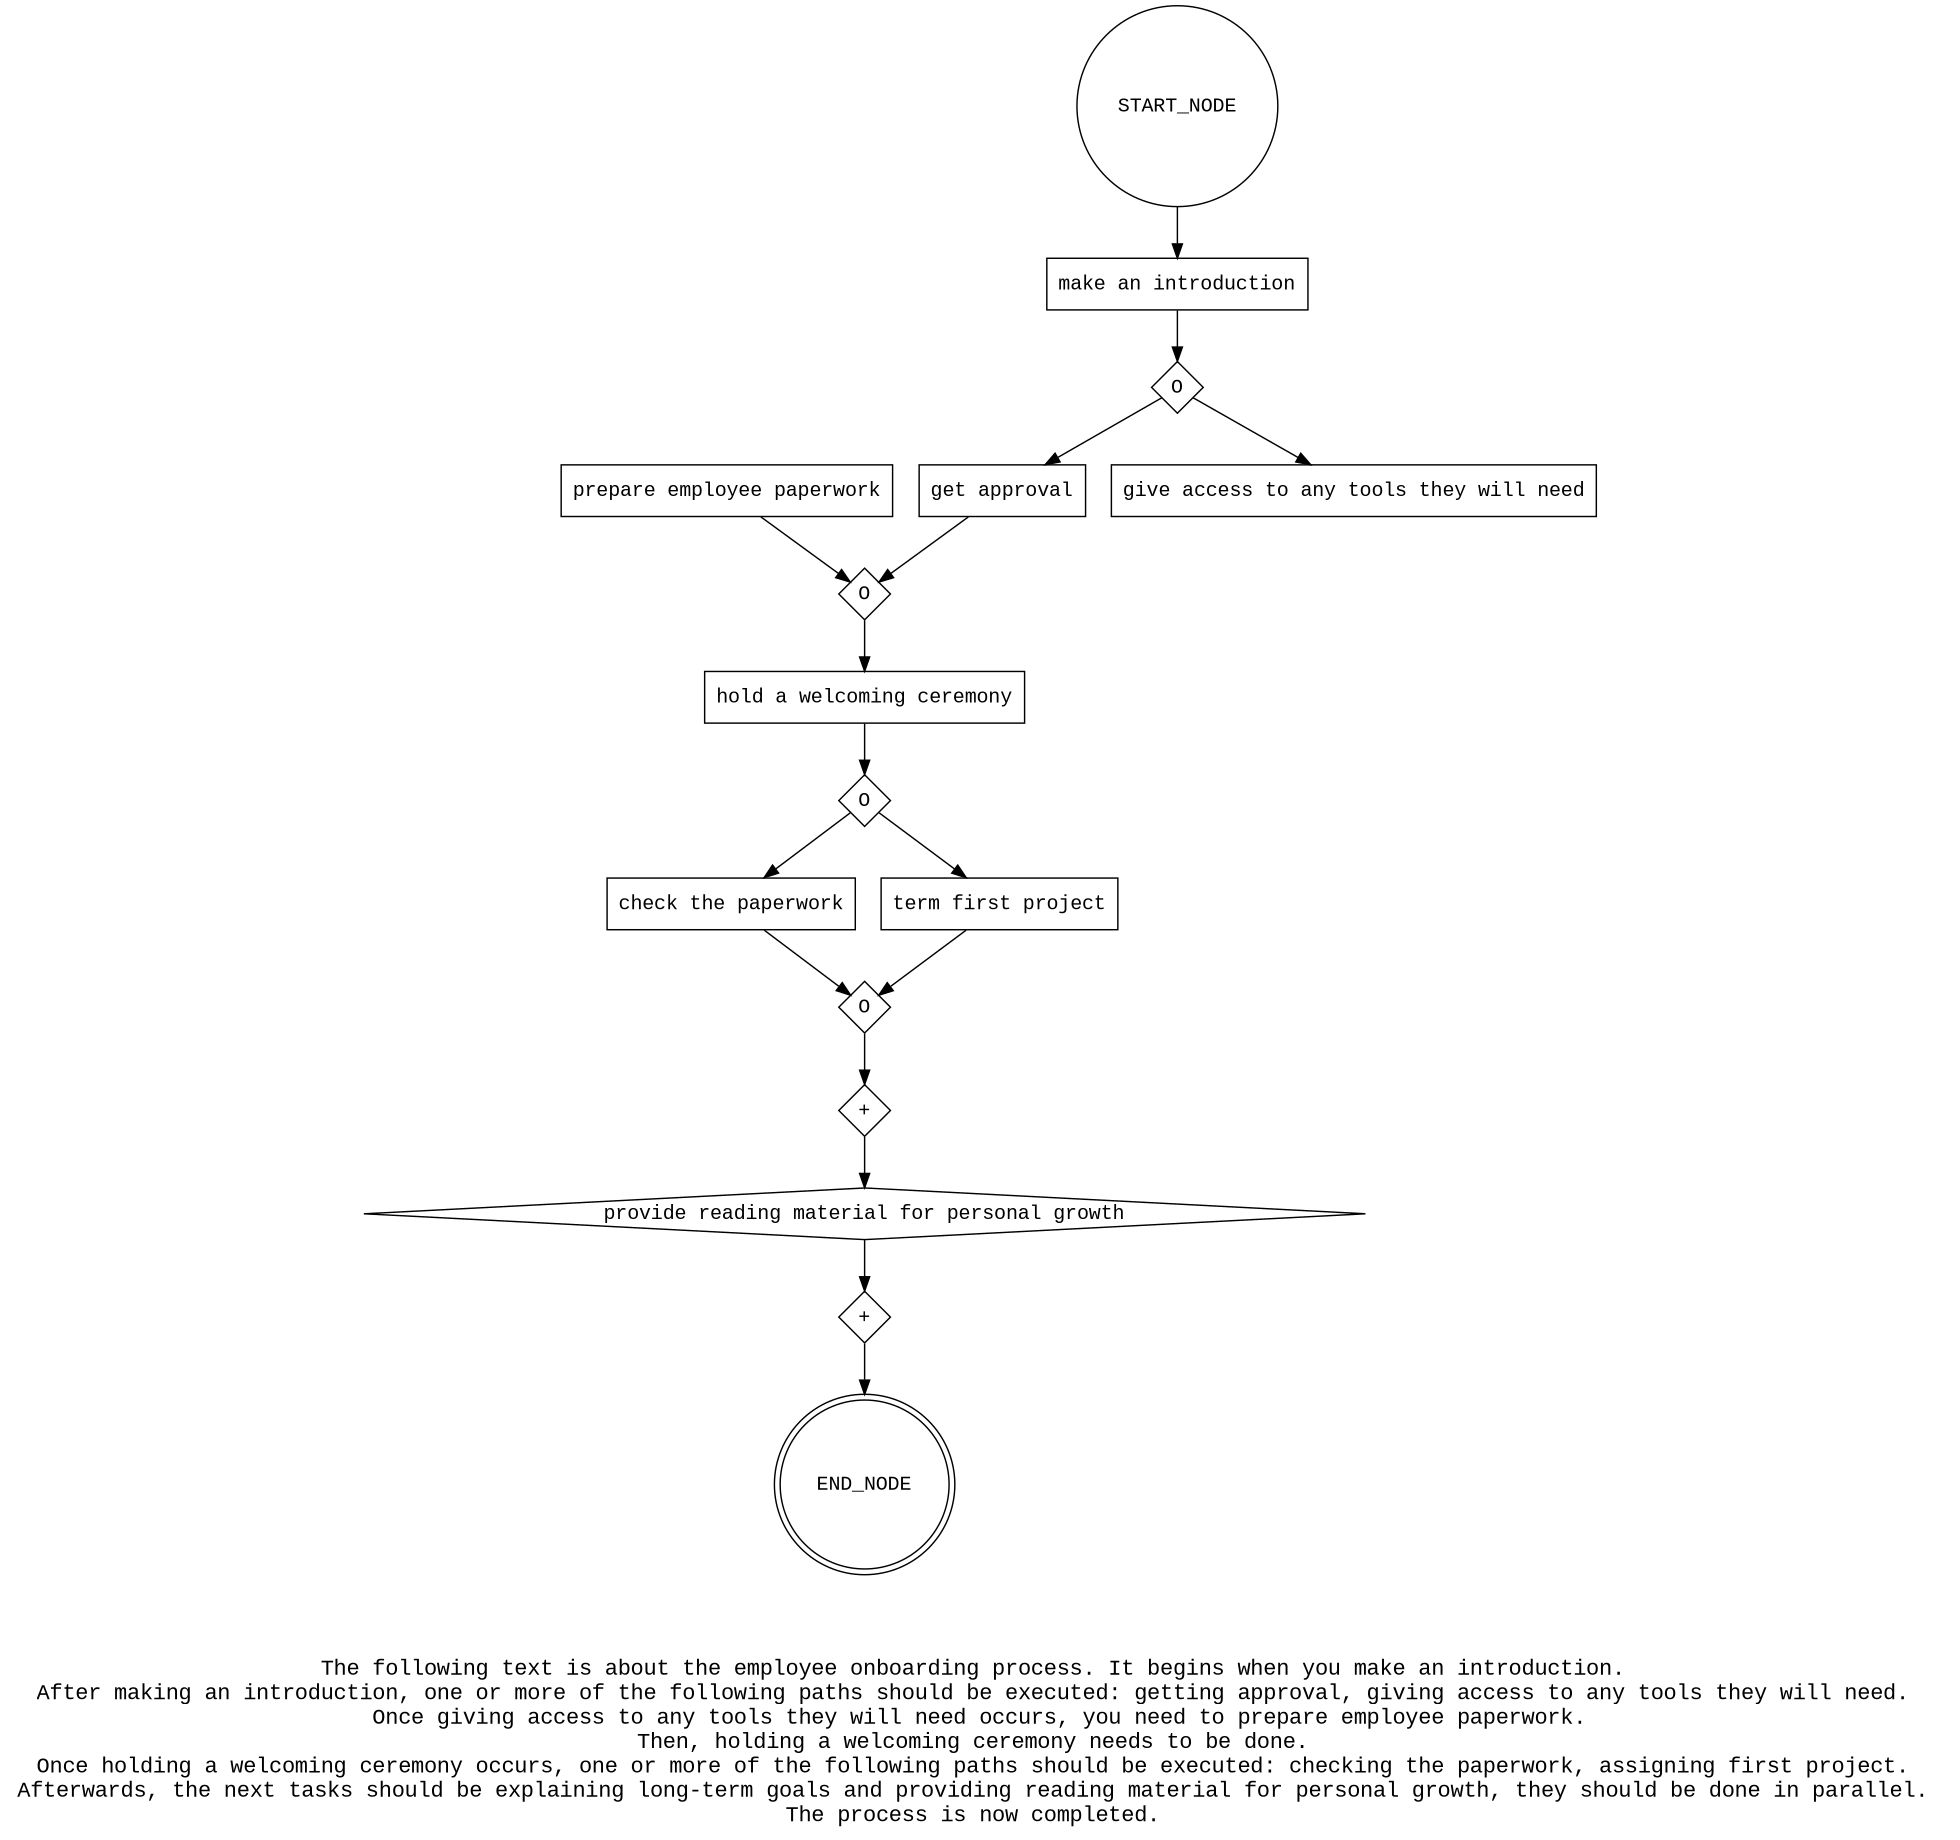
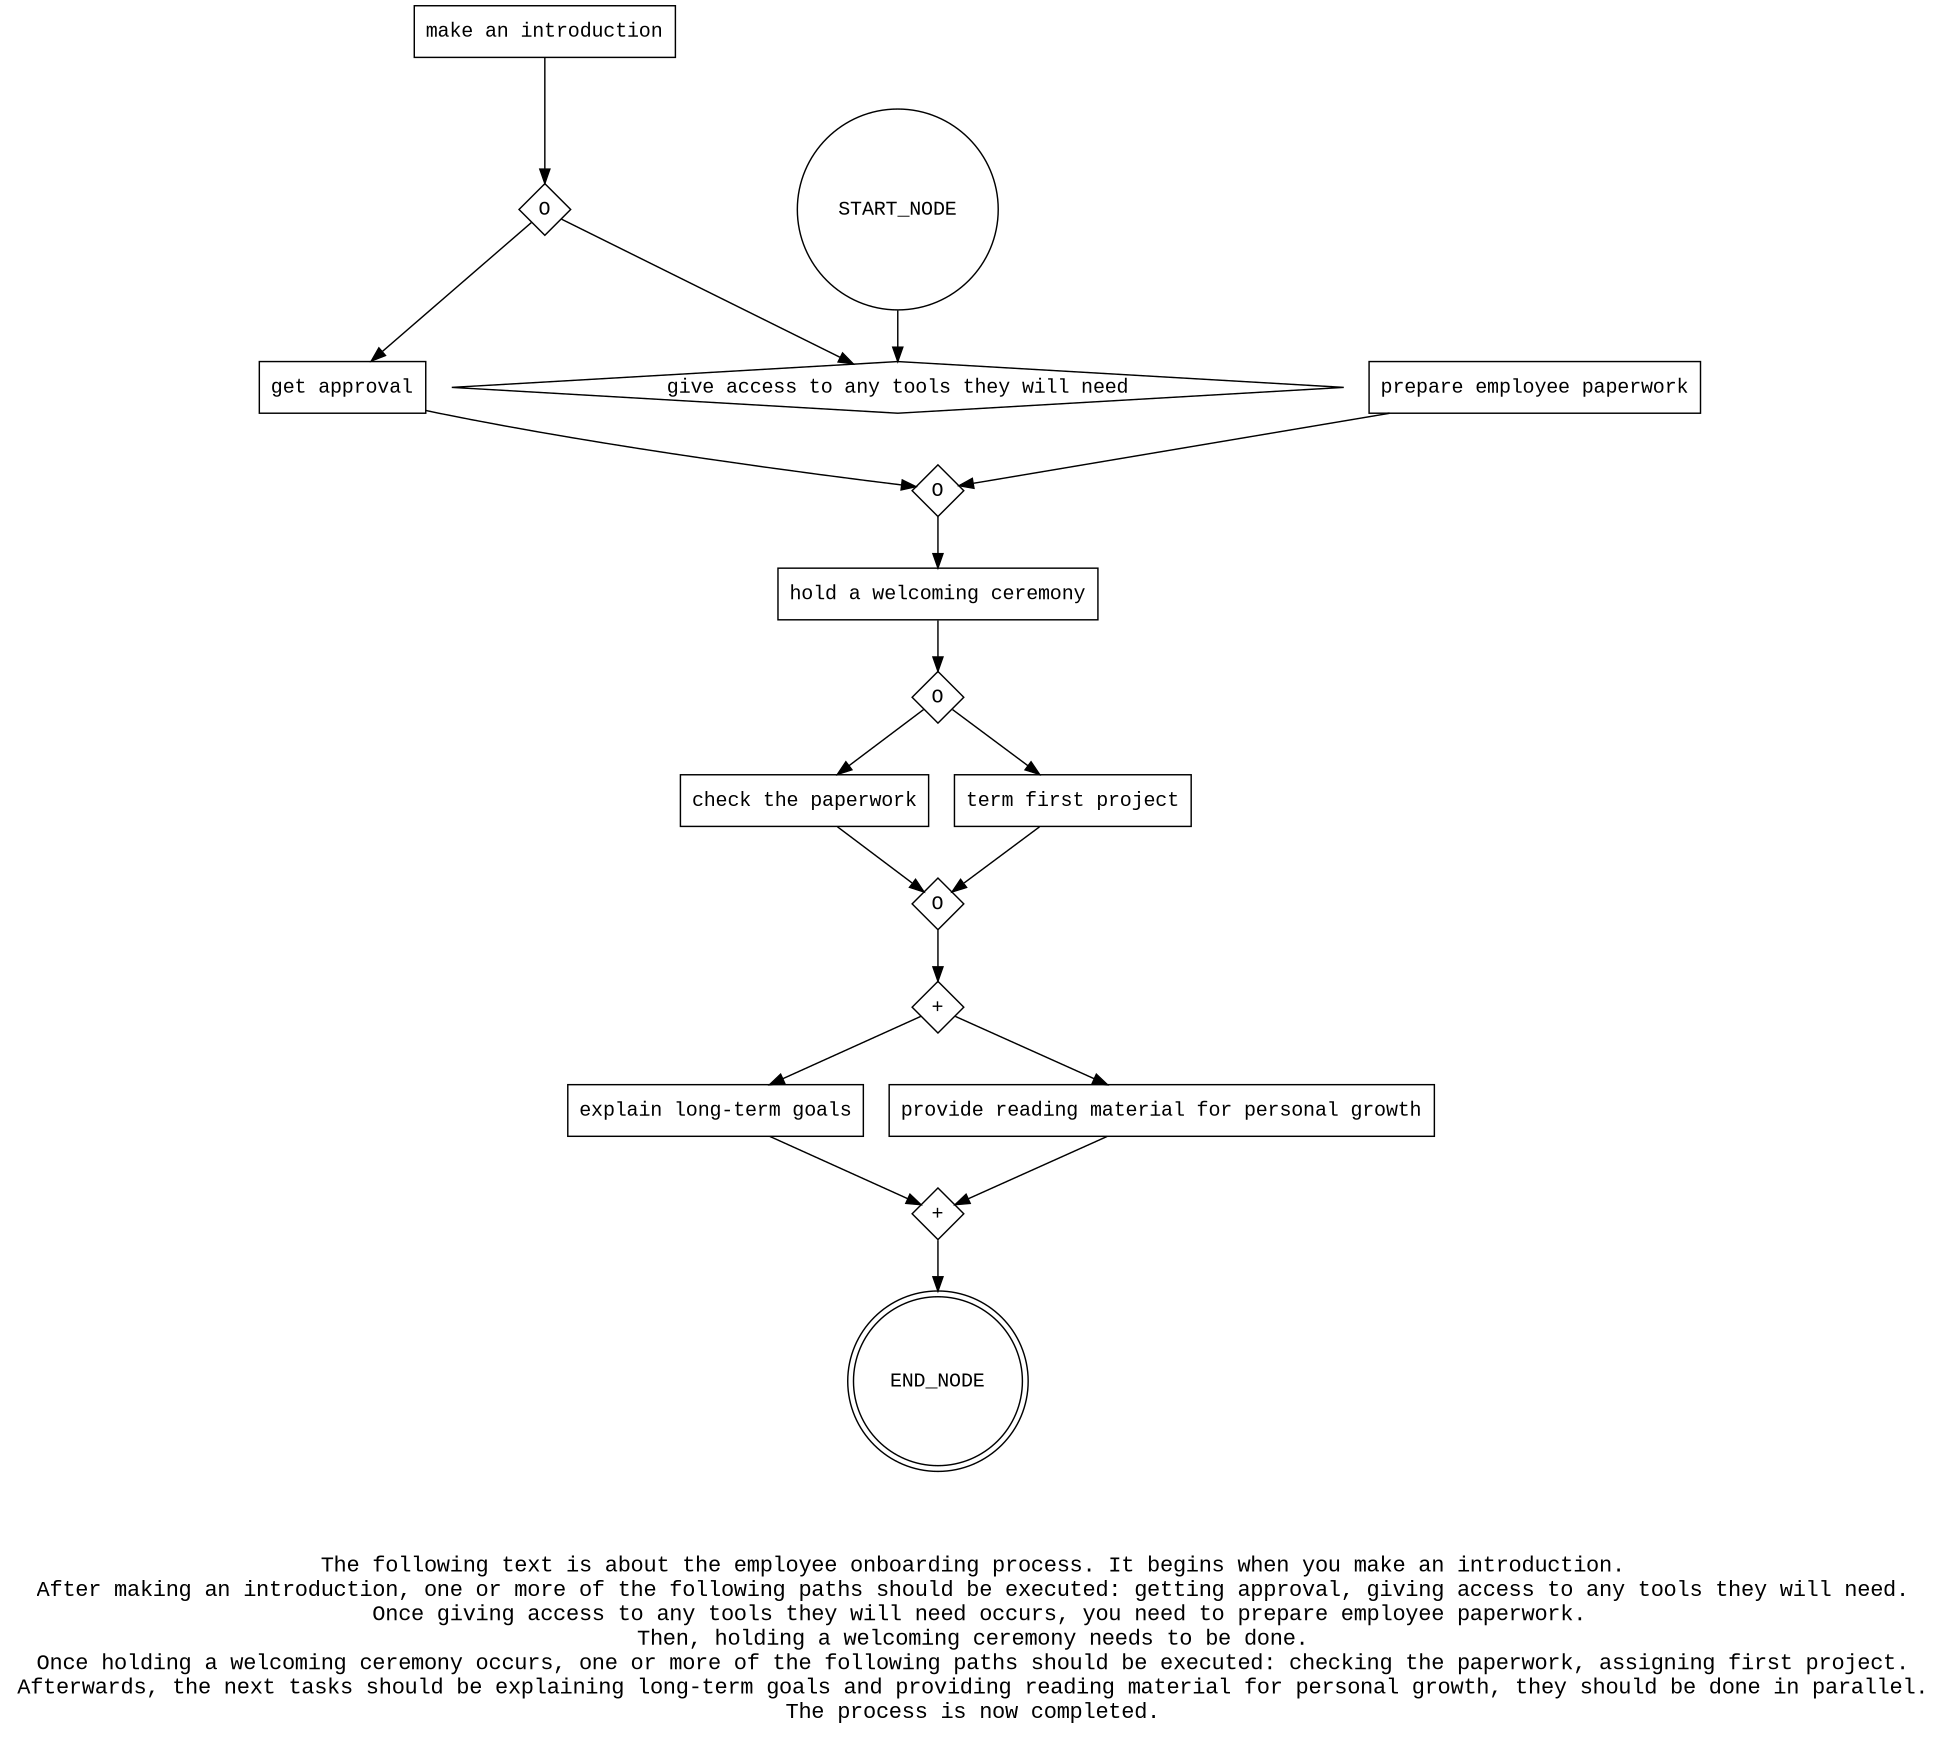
edge "START_NODE" -> "make an introduction": now "START_NODE" -> "give access to any tools they will need"
node "give access to any tools they will need": shape box -> diamond
node "explain long-term goals": added
node "provide reading material for personal growth": shape diamond -> box
